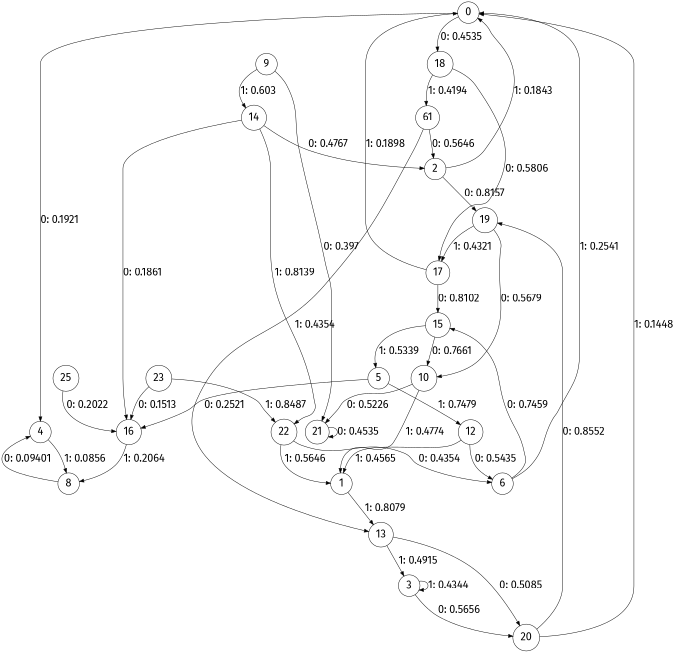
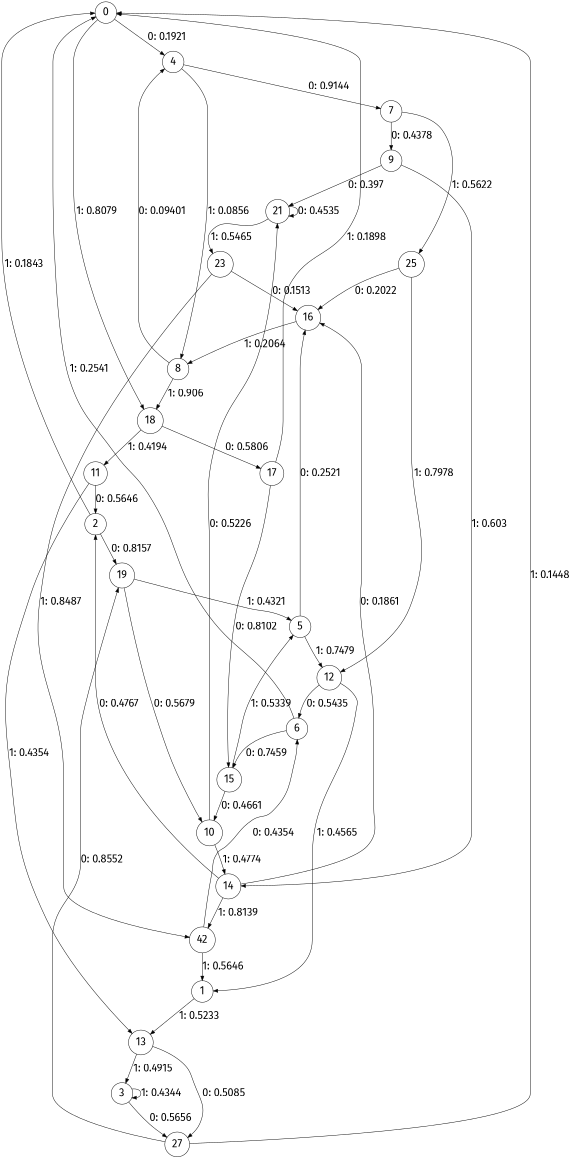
edge "0" -> "18": label "0: 0.4535   " -> "1: 0.8079   "
node "7": added
node "61": label "61" -> "11"
edge "21" -> "23": added, label "1: 0.5465"
edge "19" -> "17": now "19" -> "5"
edge "15" -> "10": label "0: 0.7661   " -> "0: 0.4661   "
edge "8" -> "18": added, label "1: 0.906"
node "22": label "22" -> "42"
edge "10" -> "1": now "10" -> "14"
edge "25" -> "12": added, label "1: 0.7978"
edge "1" -> "13": label "1: 0.8079   " -> "1: 0.5233   "
node "20": label "20" -> "27"
